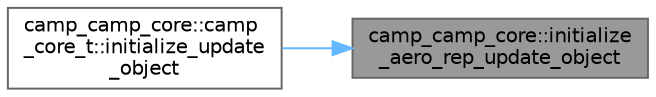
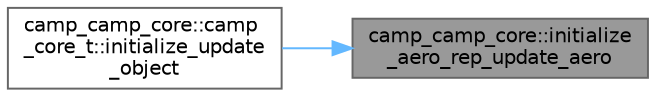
node "camp_camp_core::initialize _aero_rep_update_object": label "camp_camp_core::initialize _aero_rep_update_object" -> "camp_camp_core::initialize _aero_rep_update_aero"
